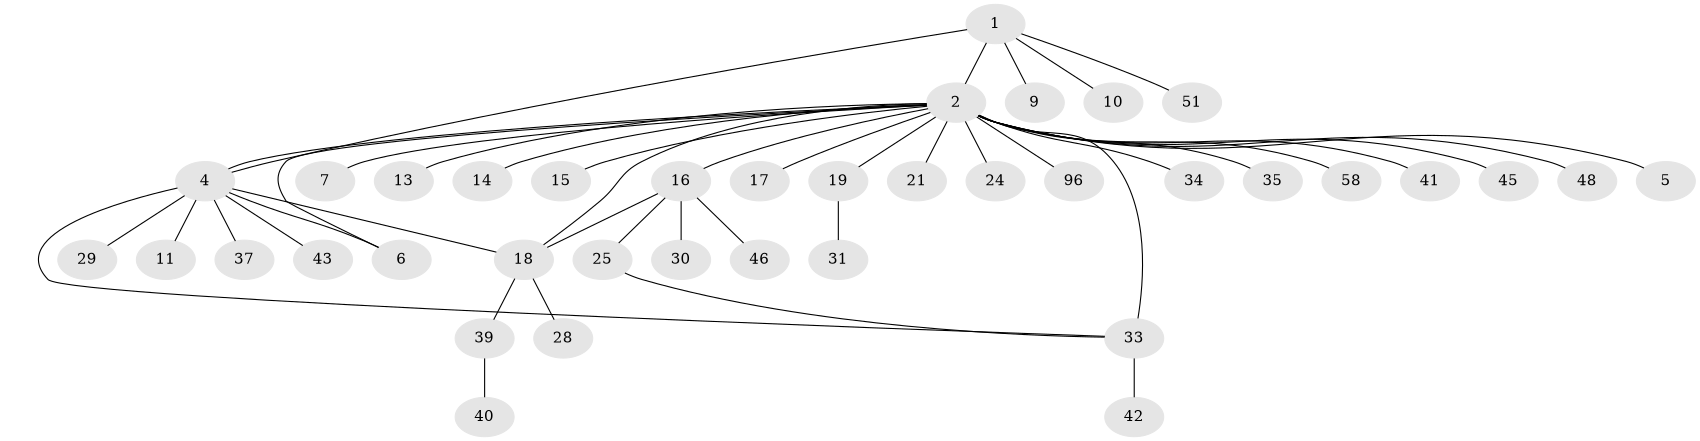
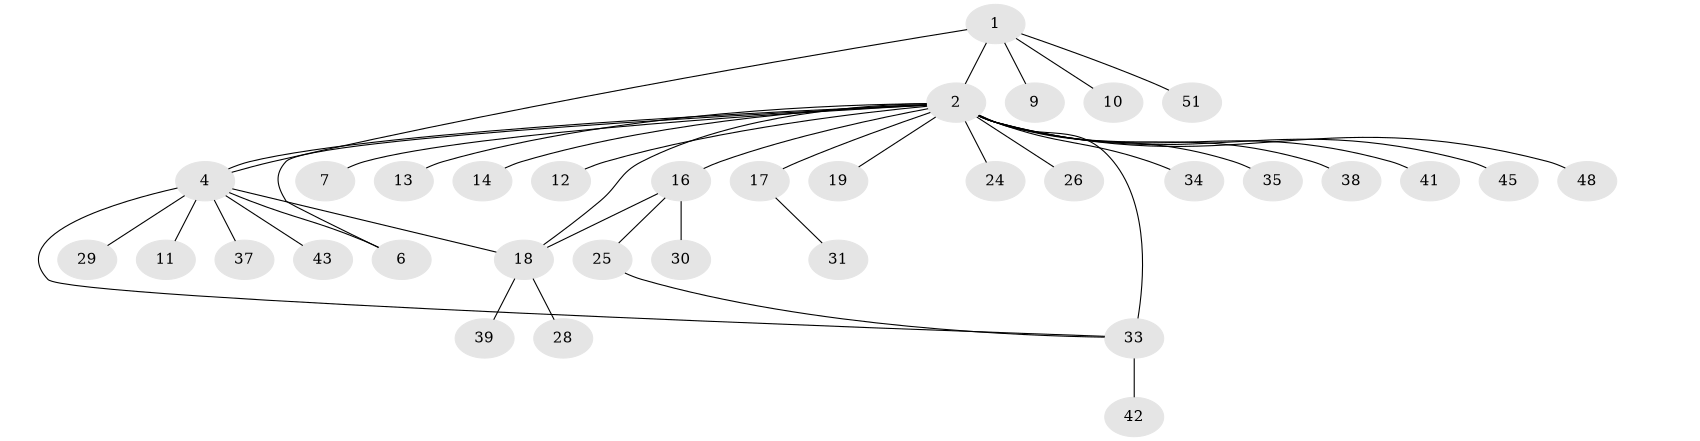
node "15": label "15" -> "12"
node "21": removed
node "96": label "96" -> "26"
node "58": label "58" -> "38"
node "5": removed
edge "19" -- "31": now "17" -- "31"
node "46": removed
node "40": removed
